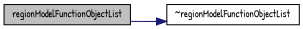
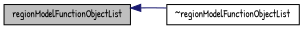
edge "regionModelFunctionObjectList" -> "~regionModelFunctionObjectList": reversed
